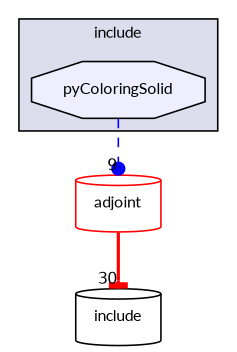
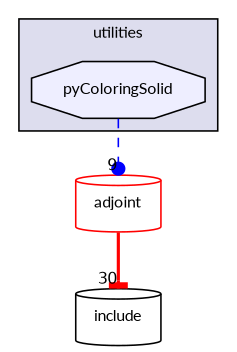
cluster "include": label "include" -> "utilities"
